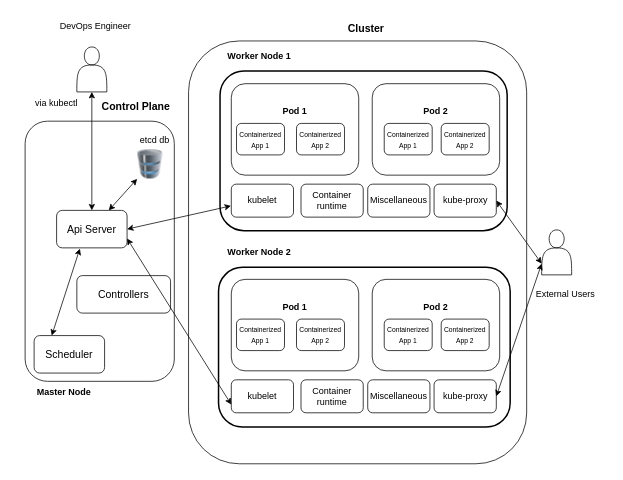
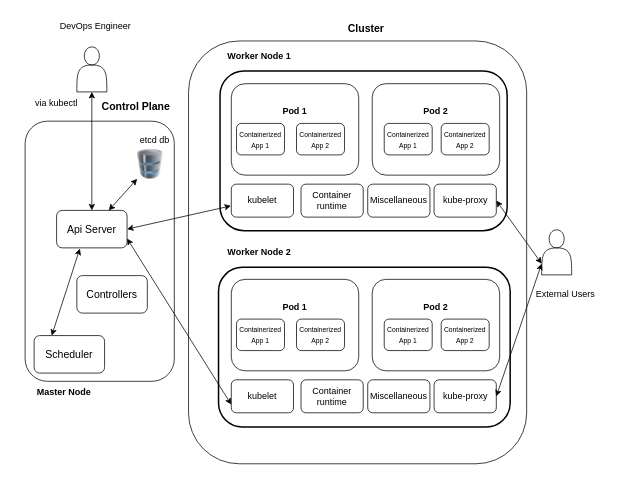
node "Controllers": size 94x38 -> 71x38
